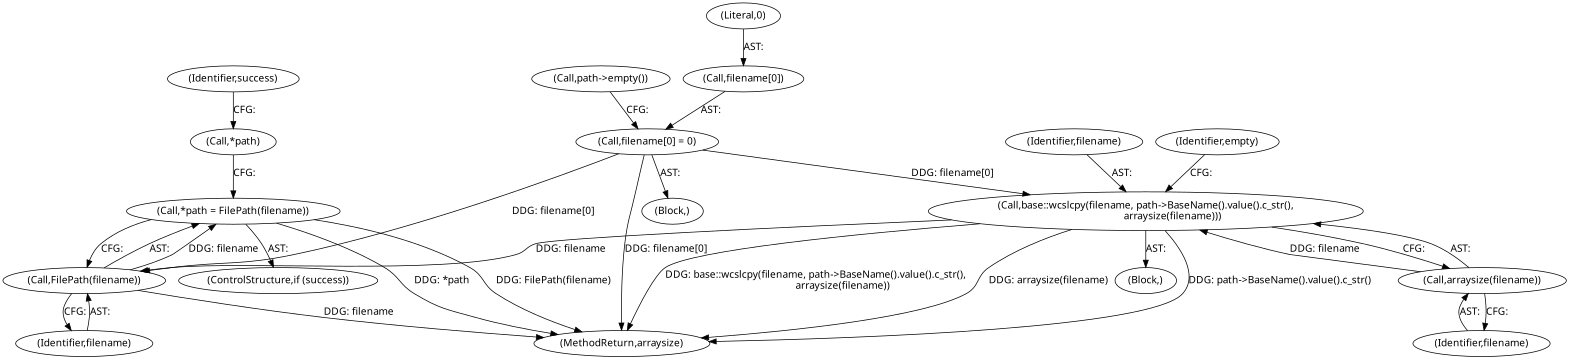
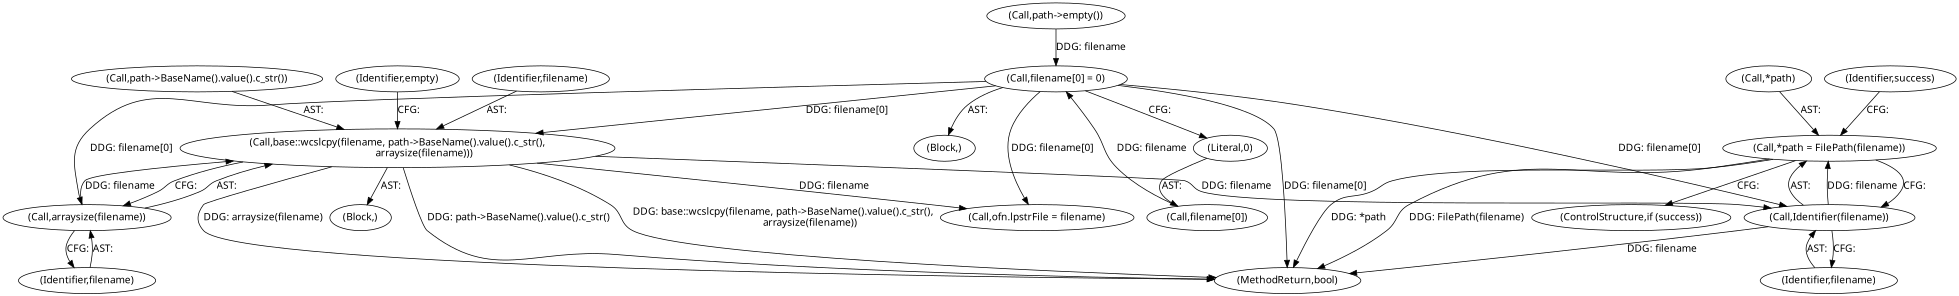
node "(Call,path->BaseName().value().c_str())": added
edge "(Call,filename[0] = 0)" -> "(Call,arraysize(filename))": added, label "DDG: filename[0]"
edge "(Identifier,success)" -> "(Call,*path)": now "(Identifier,success)" -> "(Call,*path = FilePath(filename))"
edge "(Call,path->empty())" -> "(Call,filename[0] = 0)": label "CFG: " -> "DDG: filename"
edge "(Call,filename[0])" -> "(Call,filename[0] = 0)": label "AST: " -> "DDG: filename"
edge "(Call,filename[0] = 0)" -> "(Literal,0)": added, label "CFG:"
edge "(Call,*path)" -> "(Call,*path = FilePath(filename))": label "CFG: " -> "AST: "
node "(Call,ofn.lpstrFile = filename)": added
edge "(Call,*path = FilePath(filename))" -> "(ControlStructure,if (success))": label "AST: " -> "CFG: "
node "(Call,FilePath(filename))": label "(Call,FilePath(filename))" -> "(Call,Identifier(filename))"
node "(MethodReturn,arraysize)": label "(MethodReturn,arraysize)" -> "(MethodReturn,bool)"
